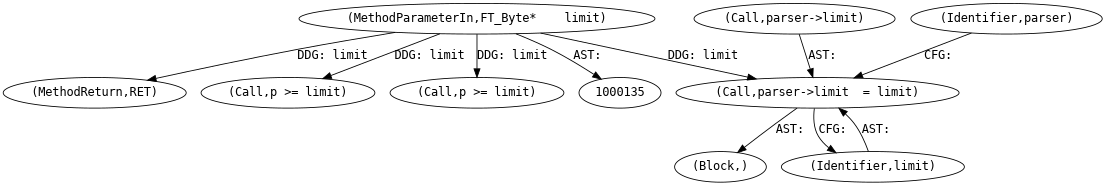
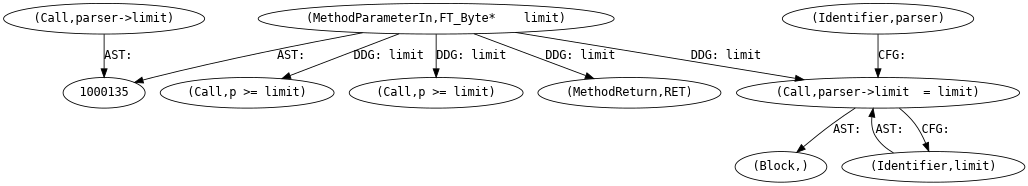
edge "(Call,parser->limit)" -> "(Call,parser->limit  = limit)": now "(Call,parser->limit)" -> "1000135"
